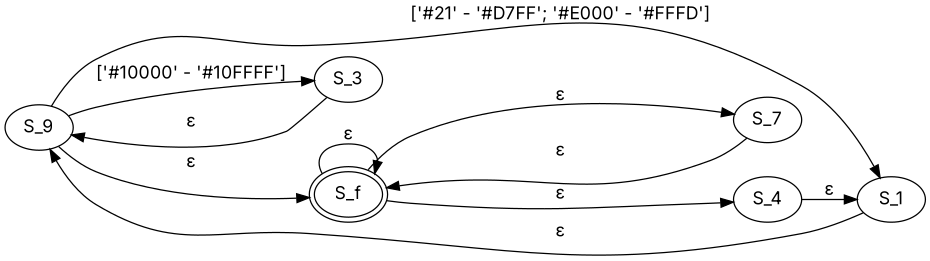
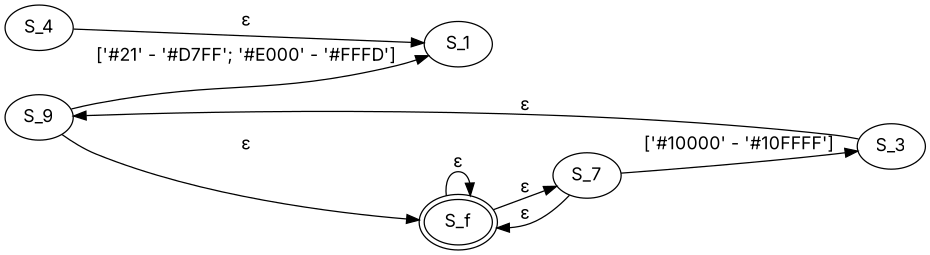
edge "S_9" -> "S_3": now "S_7" -> "S_3"
edge "S_f" -> "S_4": removed, label "ε"
edge "S_1" -> "S_9": removed, label "ε"
